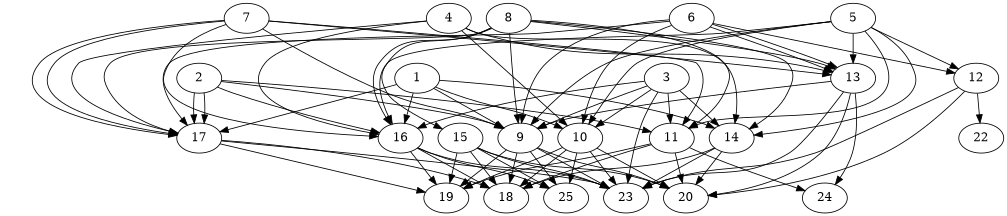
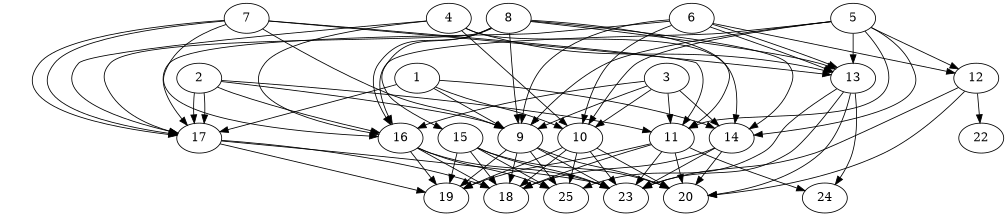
edge "13" -> "9": now "13" -> "25"
edge "1" -> "16": removed
edge "3" -> "23": now "11" -> "23"
